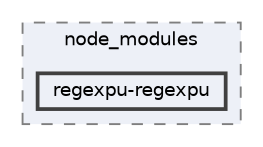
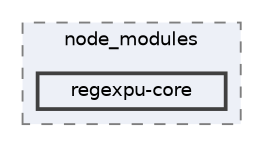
node "regexpu-regexpu": label "regexpu-regexpu" -> "regexpu-core"
